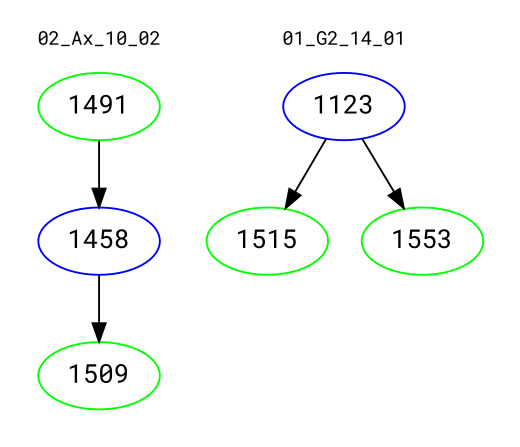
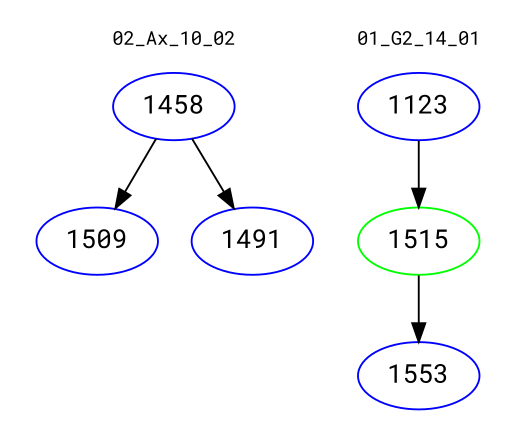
node "1491": color green -> blue
edge "1491" -> "1458": reversed
edge "1123" -> "1553": now "1515" -> "1553"
node "1553": color green -> blue
node "1509": color green -> blue
